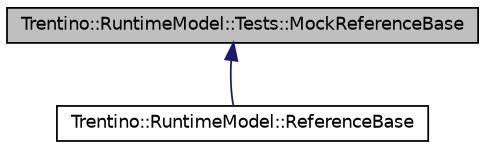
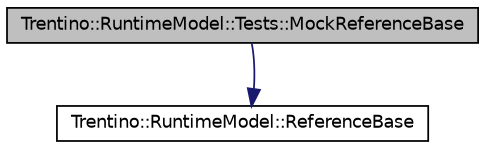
edge "Trentino::RuntimeModel::ReferenceBase" -> "Trentino::RuntimeModel::Tests::MockReferenceBase": reversed
